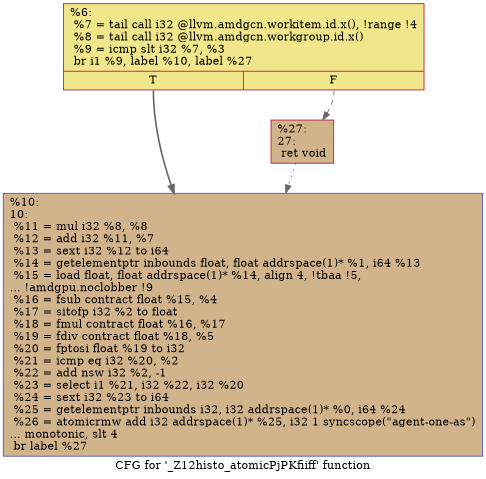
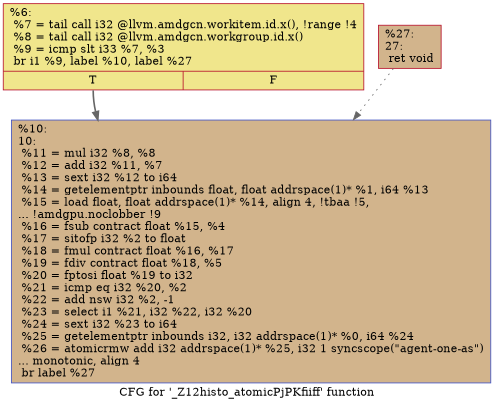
node "%6:": text "%9 = icmp slt i32 %7, %3" -> "%9 = icmp slt i33 %7, %3"
edge "%6:" -> "%27:": removed
node "%10:": text "... monotonic, slt 4" -> "... monotonic, align 4"
